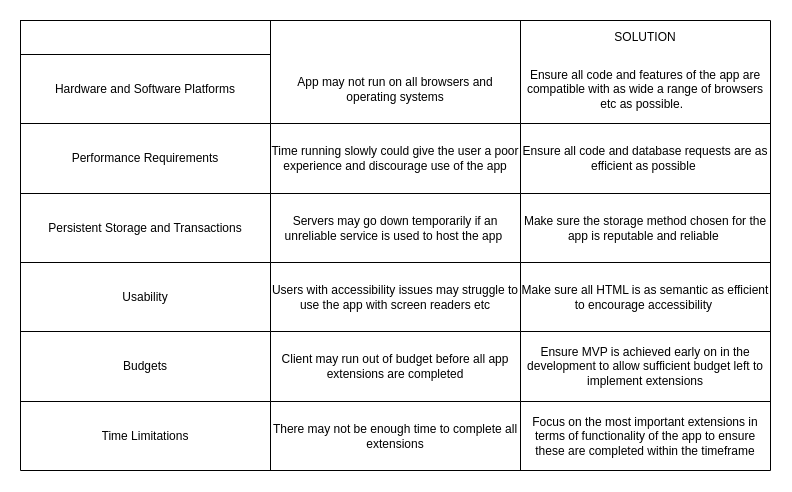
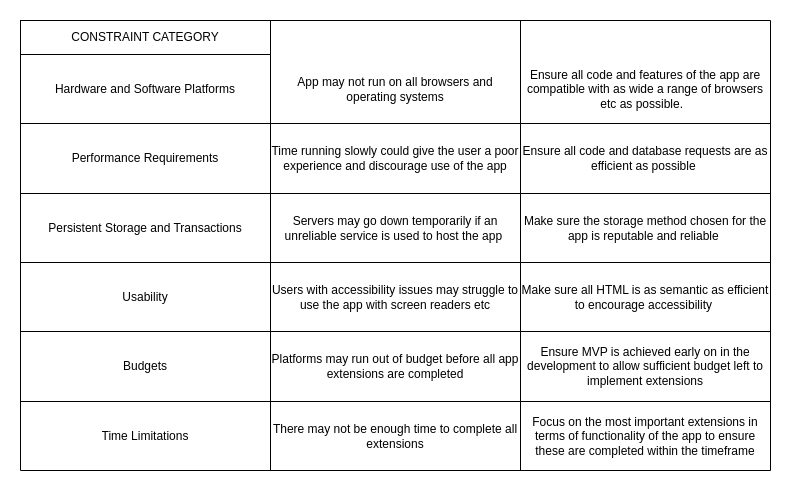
node "CONSTRAINT CATEGORY": added
node "SOLUTION": removed
node "Client may run out of budget before all app extensions are completed": label "Client may run out of budget before all app extensions are completed" -> "Platforms may run out of budget before all app extensions are completed"
